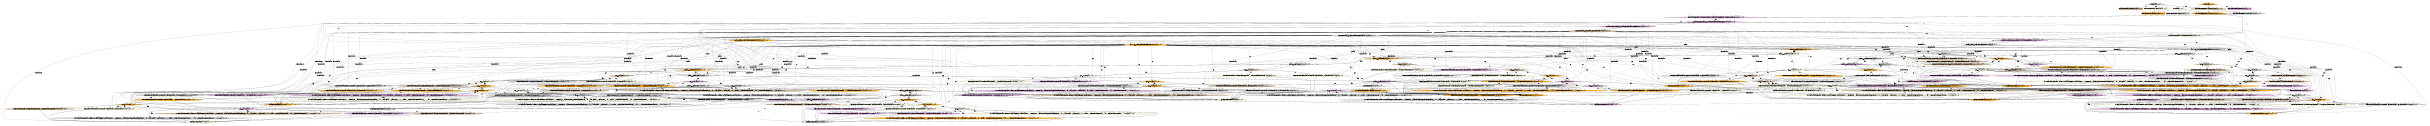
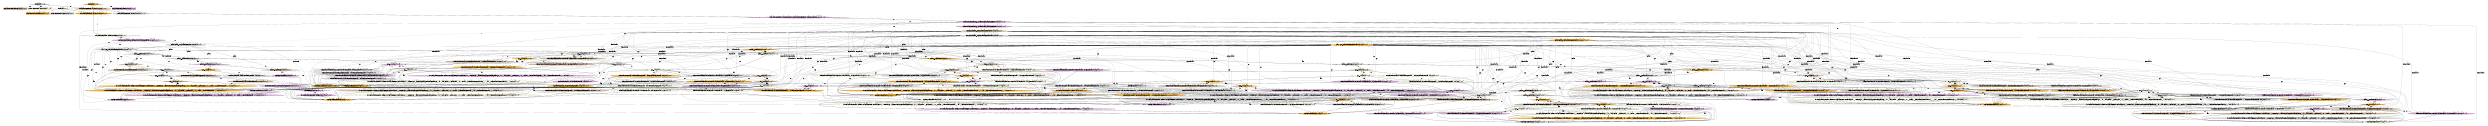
node "ArithmeticException ae@@@48@@@['1', '1', '0']": added
